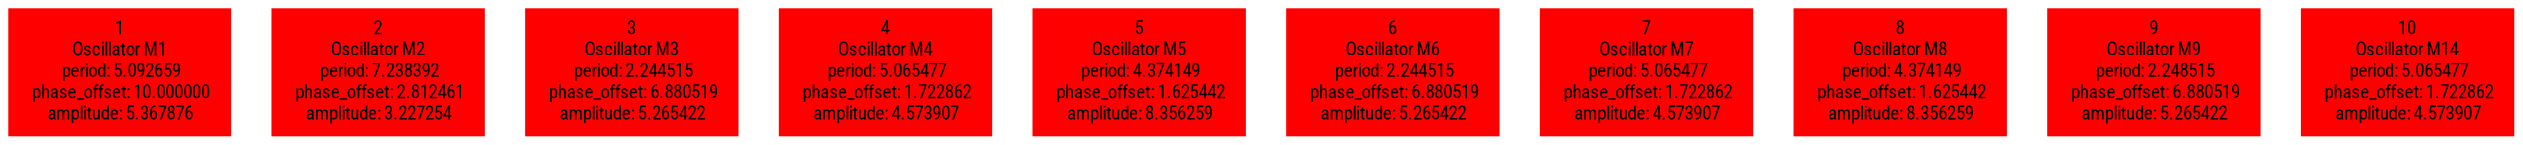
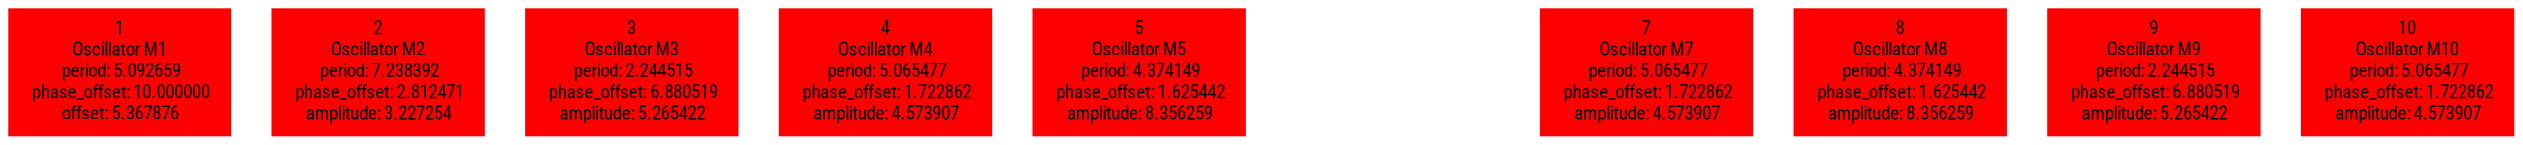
node "10": text "Oscillator M14" -> "Oscillator M10"
node "9": text "period: 2.248515" -> "period: 2.244515"
node "6": removed
node "2": text "phase_offset: 2.812461" -> "phase_offset: 2.812471"
node "1": text "amplitude: 5.367876" -> "offset: 5.367876"
